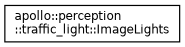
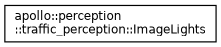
node "apollo::perception ::traffic_light::ImageLights": label "apollo::perception ::traffic_light::ImageLights" -> "apollo::perception ::traffic_perception::ImageLights"
